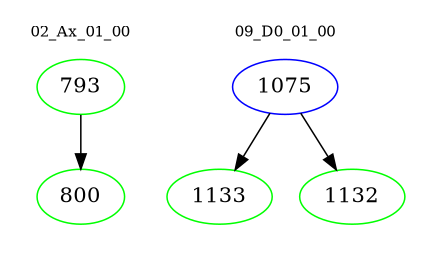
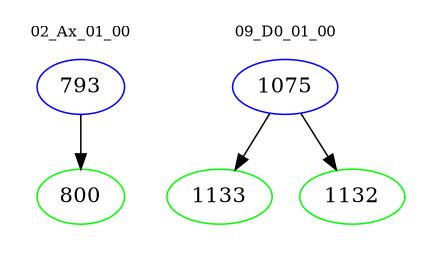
node "793": color green -> blue
